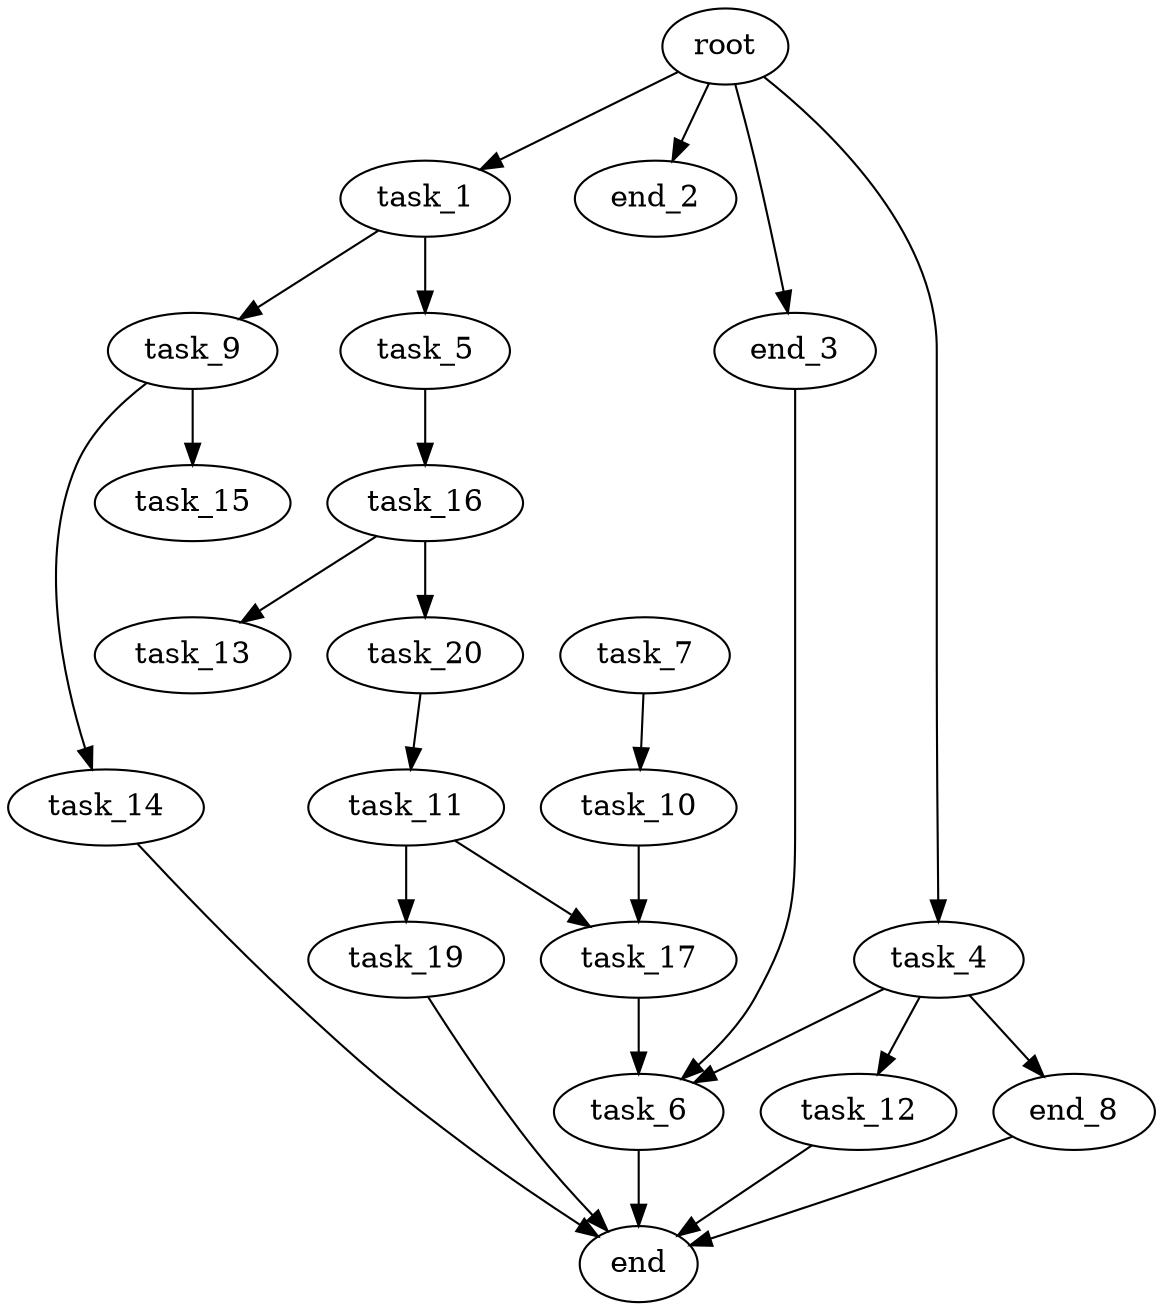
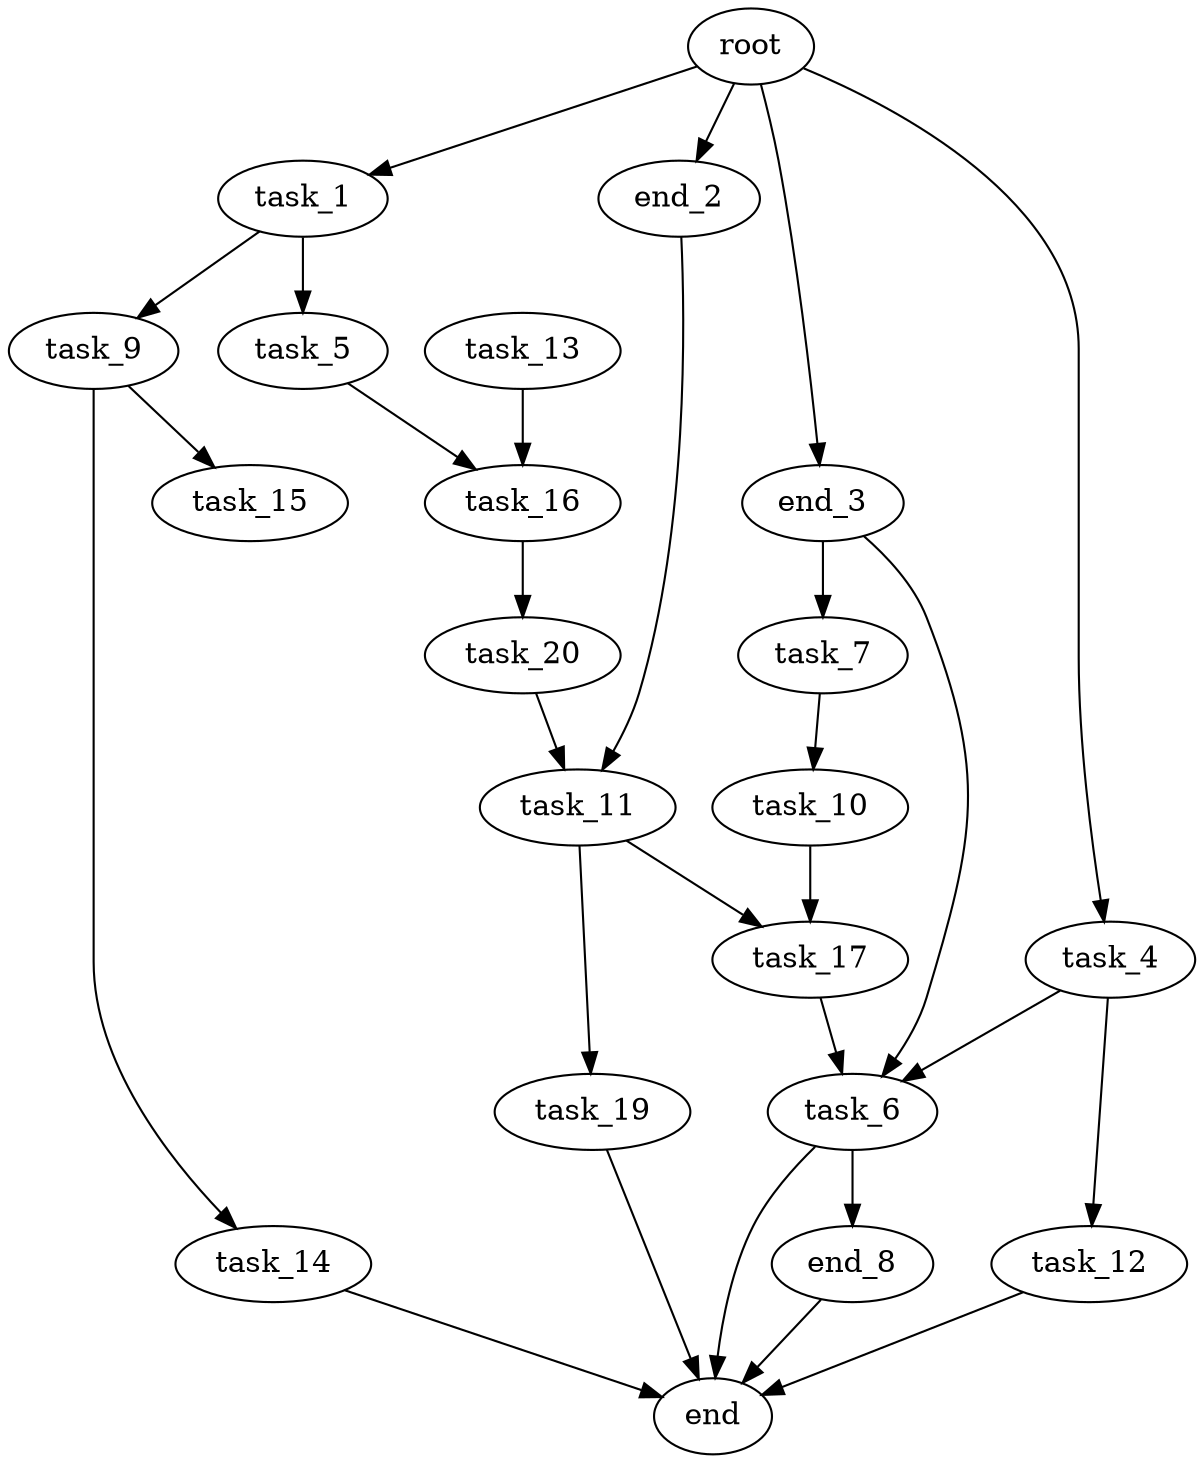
edge "end_2" -> "task_11": added
edge "end_3" -> "task_7": added
edge "task_16" -> "task_13": reversed
edge "task_4" -> "end_8": now "task_6" -> "end_8"
